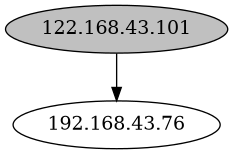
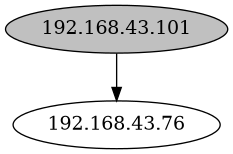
node "122.168.43.101": label "122.168.43.101" -> "192.168.43.101"
